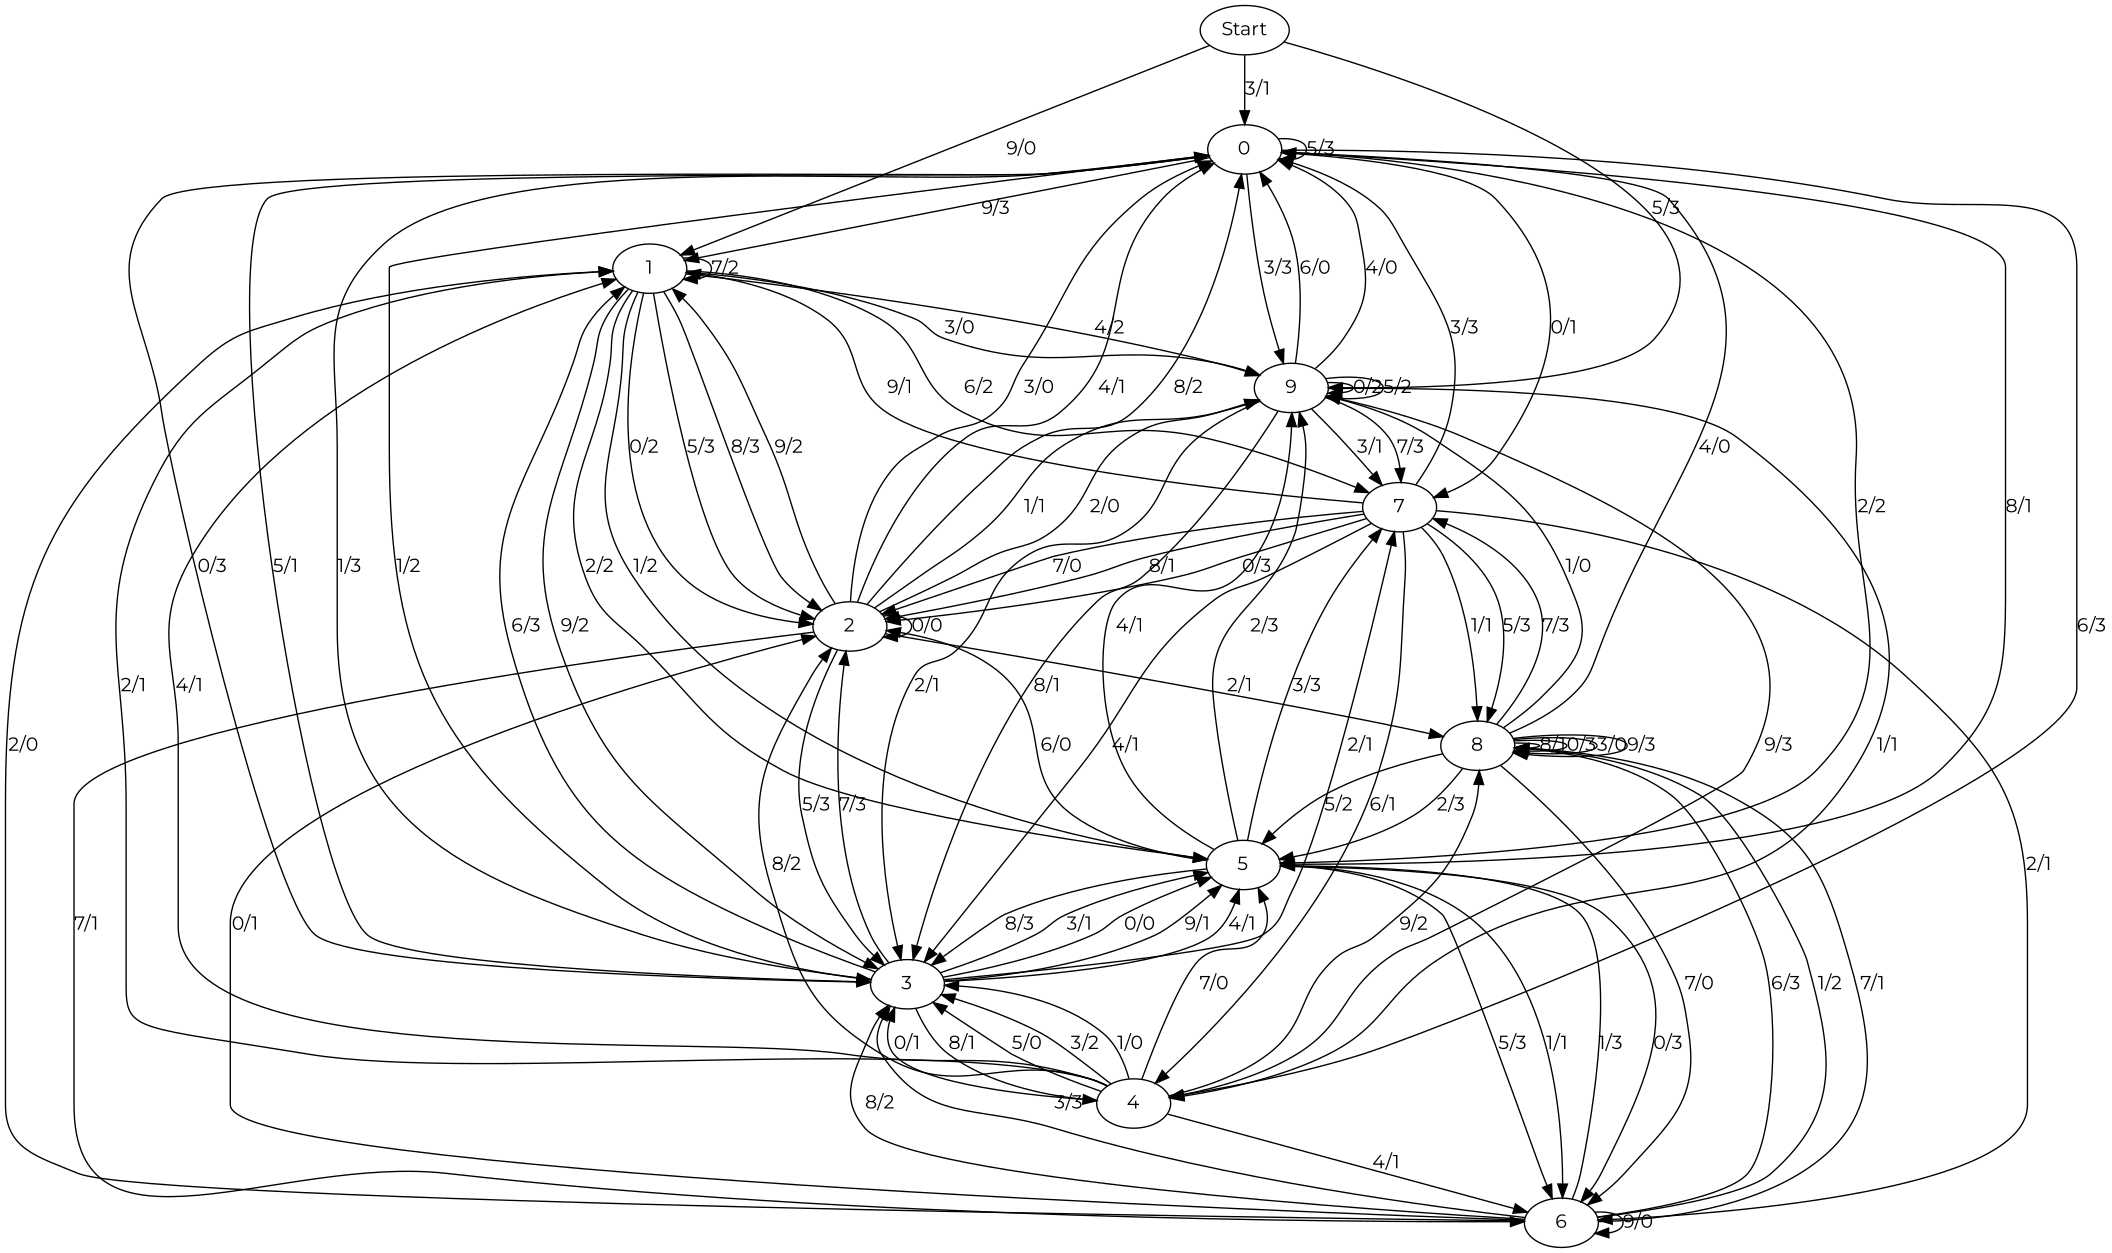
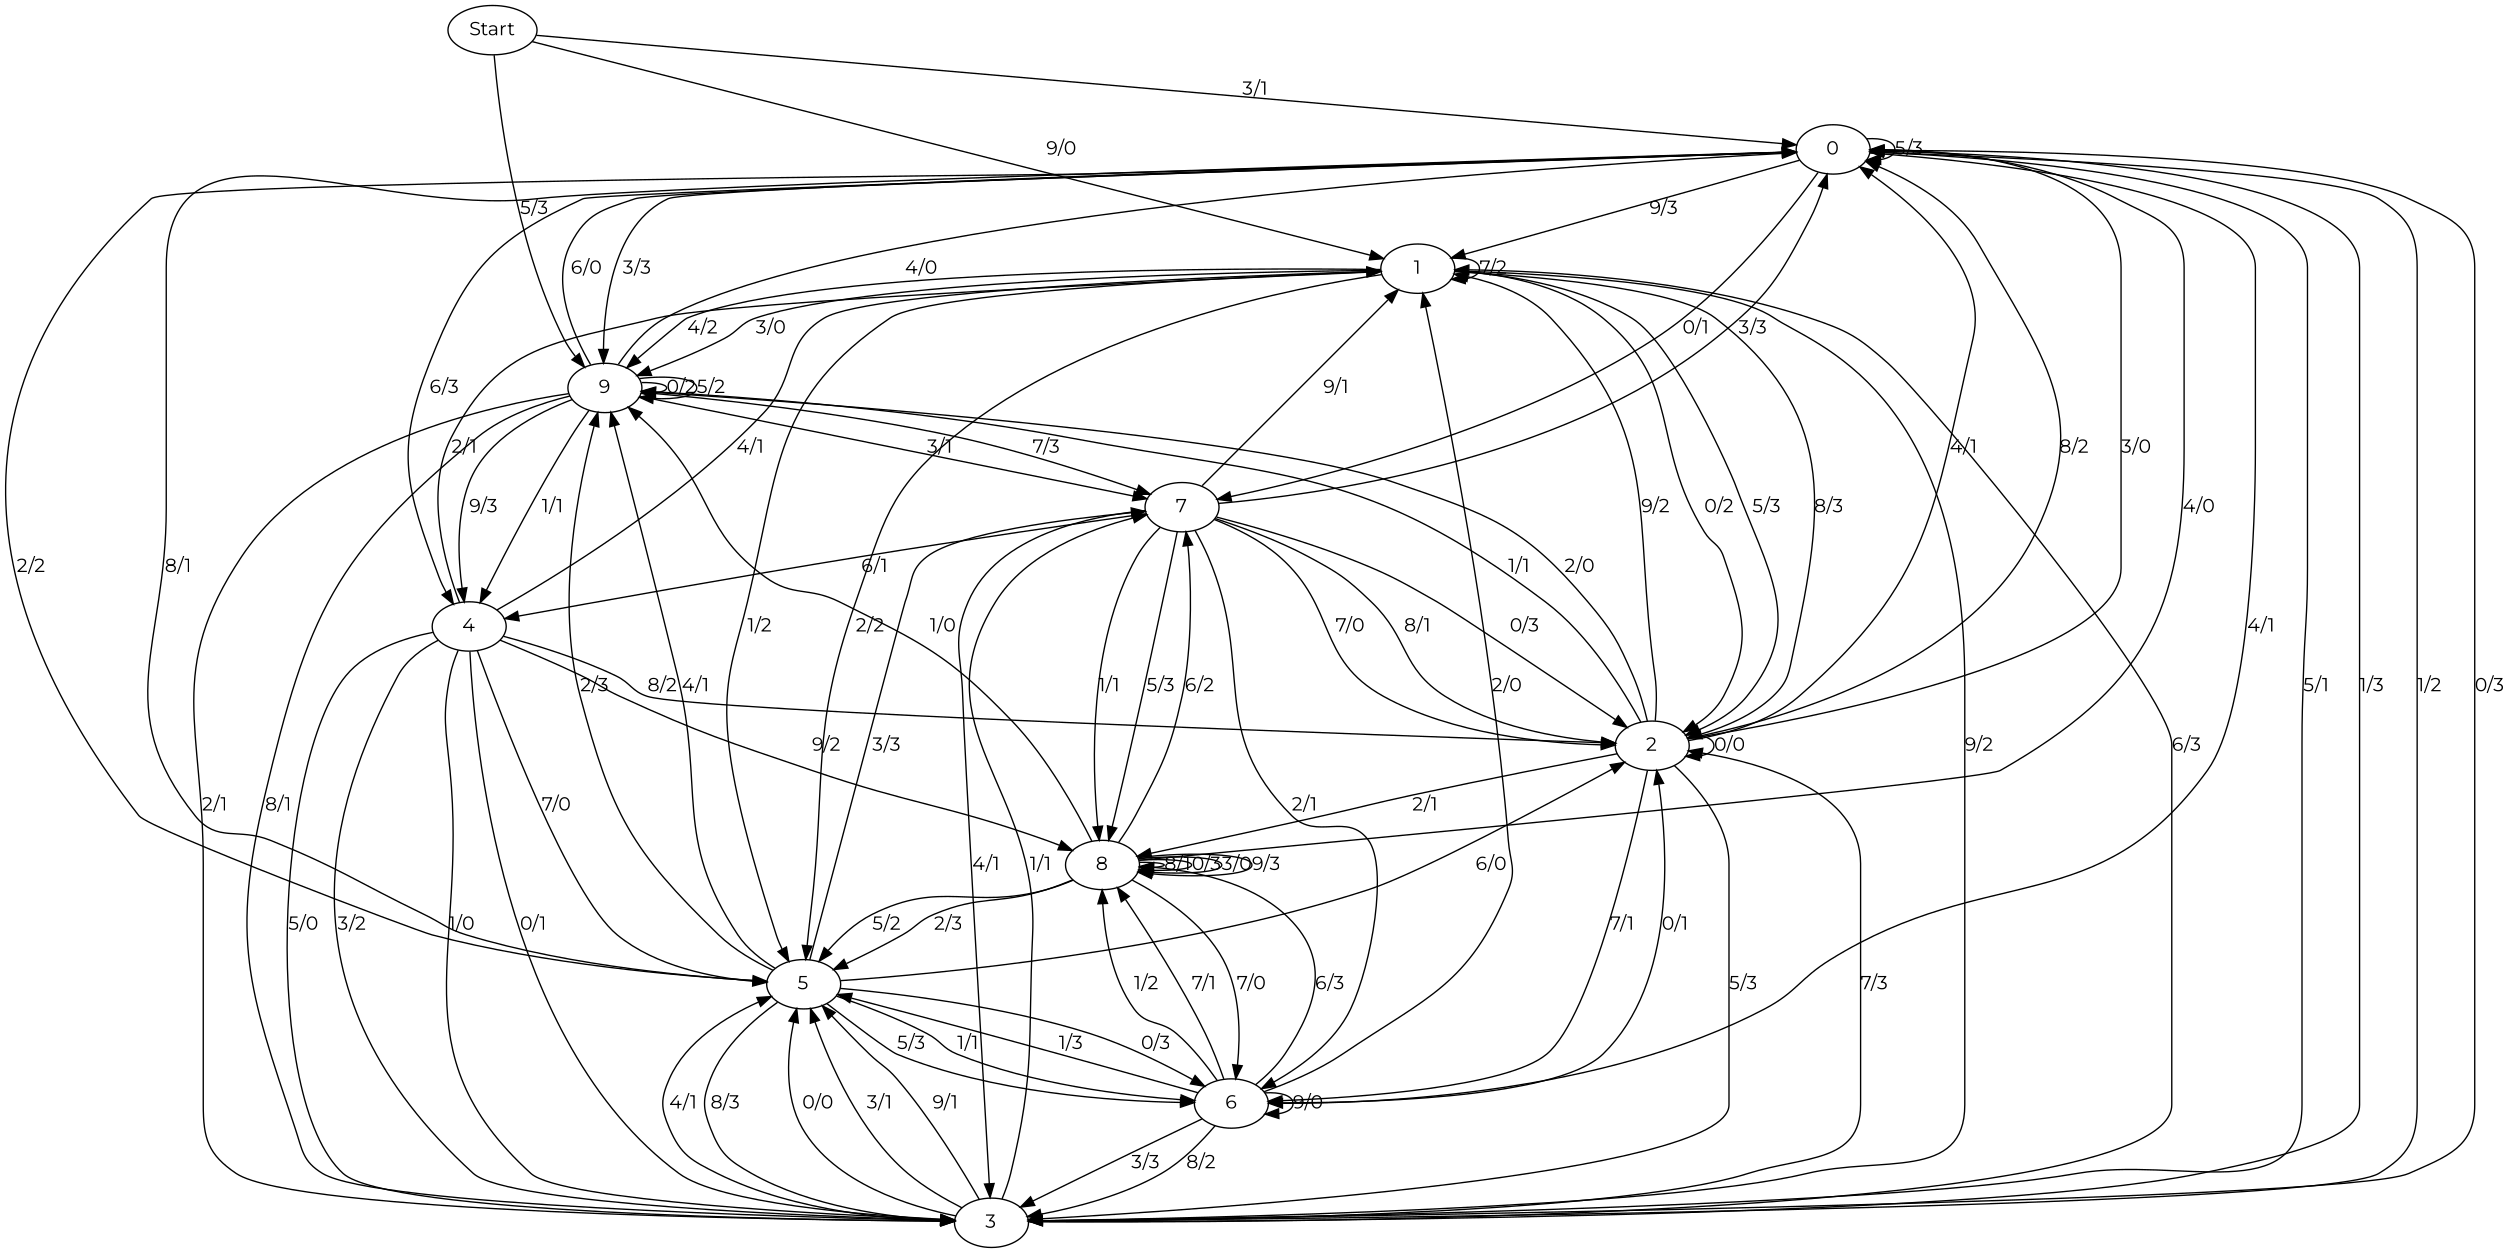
edge "1" -> "7": removed, label "6/2"
edge "8" -> "7": label "7/3" -> "6/2"
edge "3" -> "7": label "2/1" -> "1/1"
edge "3" -> "4": removed, label "8/1"
edge "4" -> "6": now "0" -> "6"
